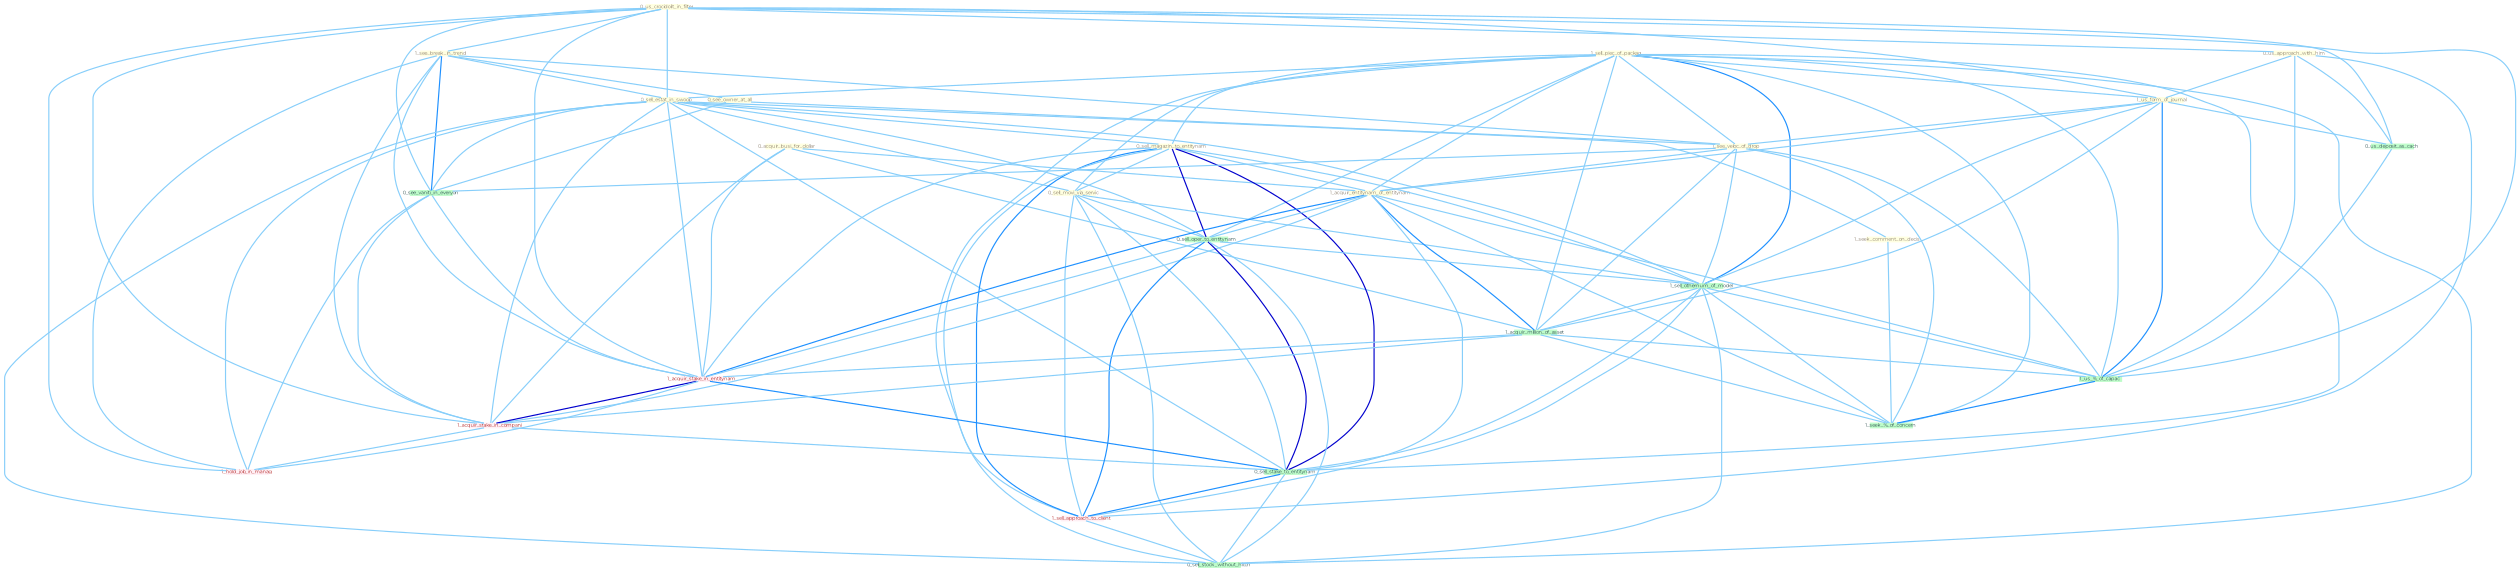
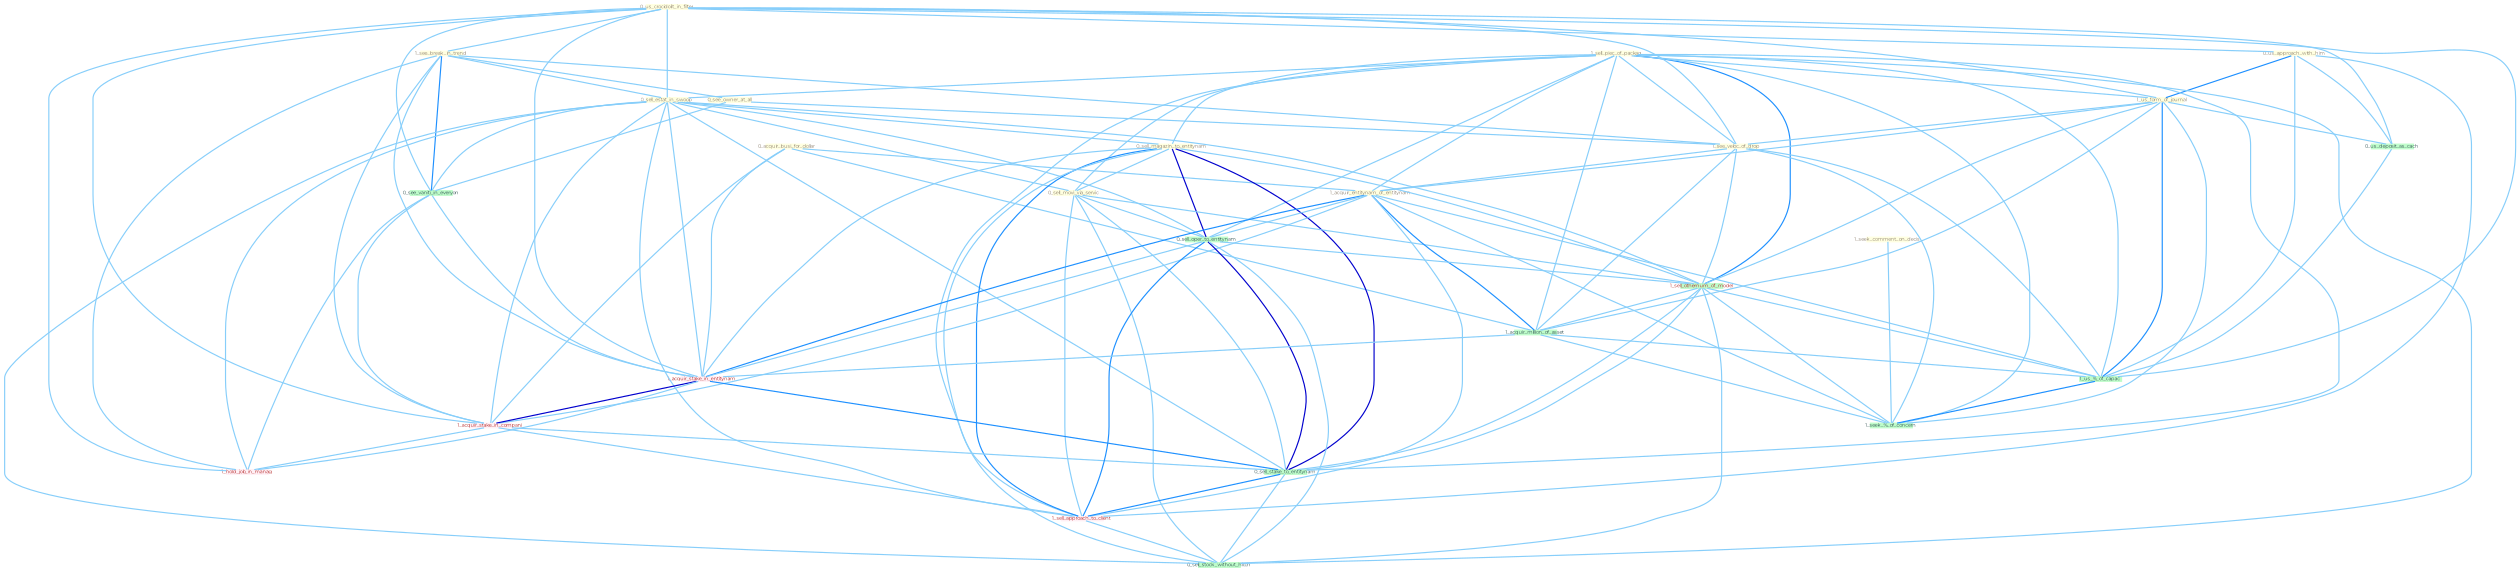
edge "0_us_approach_with_him" -- "1_us_form_of_journal": color #87cefa -> #1e90ff
edge "0_sell_estat_in_swoop" -- "1_seek_comment_on_decis": now "0_sell_estat_in_swoop" -- "1_sell_approach_to_client"
edge "1_see_veloc_of_drop" -- "0_see_vaniti_in_everyon": now "1_see_veloc_of_drop" -- "0_us_crocidolit_in_filter"
edge "0_sell_magazin_to_entitynam" -- "1_acquir_entitynam_of_entitynam": removed
node "1_sell_othernum_of_model": fontcolor #2f4f4f -> #b22222
edge "1_us_form_of_journal" -- "1_seek_%_of_concern": added
edge "1_acquir_million_of_asset" -- "1_acquir_stake_in_compani": now "1_sell_approach_to_client" -- "1_acquir_stake_in_compani"
